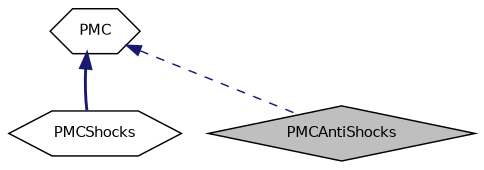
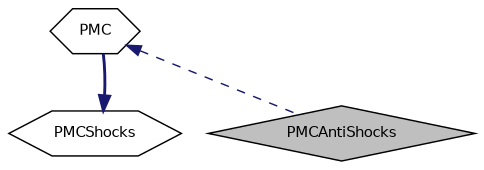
edge "PMCShocks" -> "PMC": reversed
